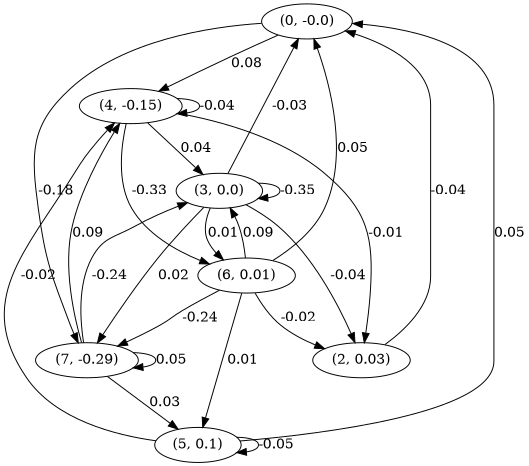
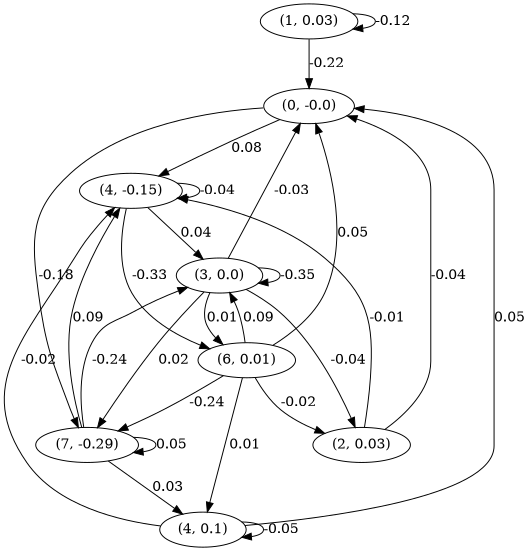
node "(1, 0.03)": added
edge "(4, -0.15)" -> "(2, 0.03)": reversed
node "(5, 0.1)": label "(5, 0.1)" -> "(4, 0.1)"
